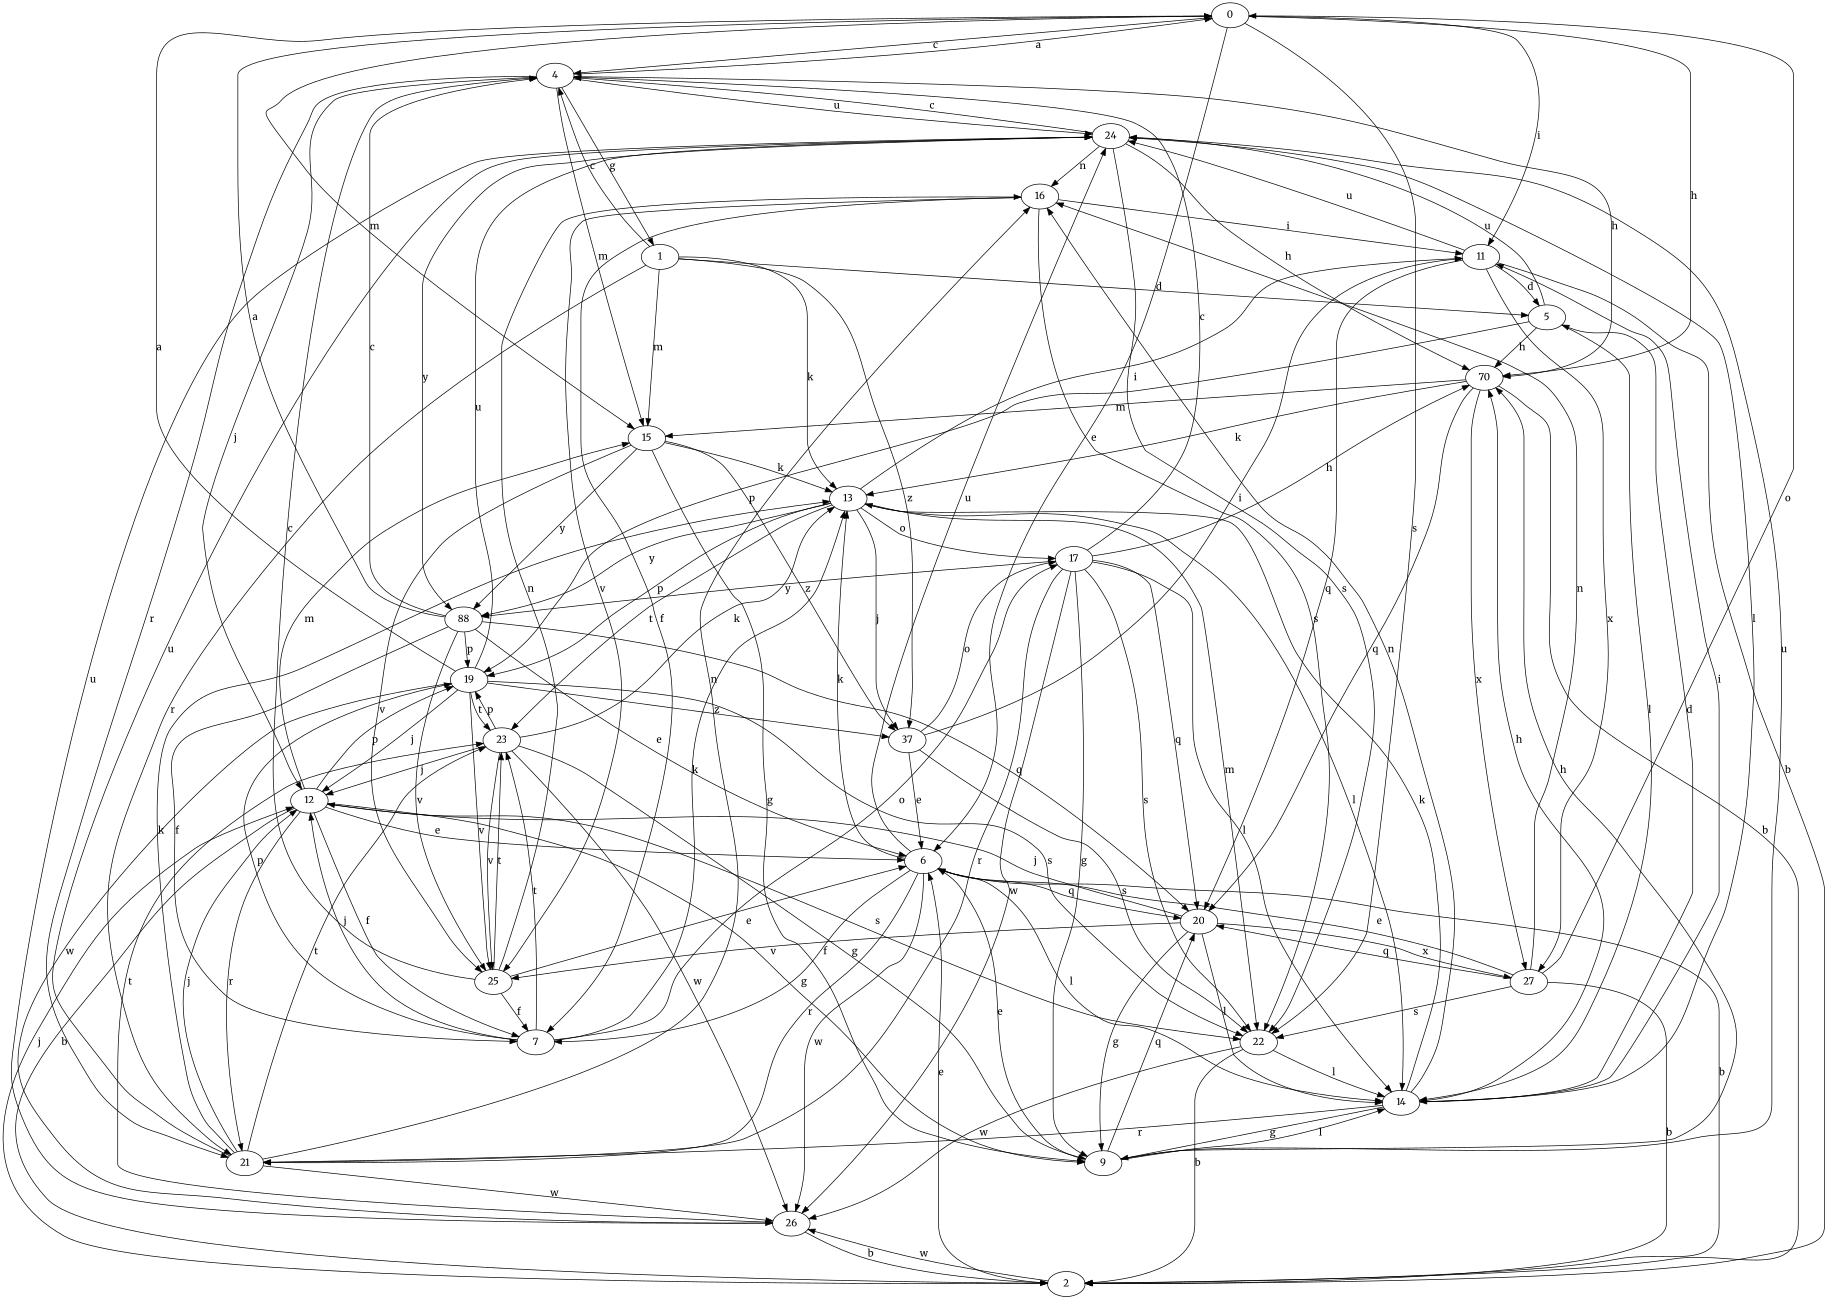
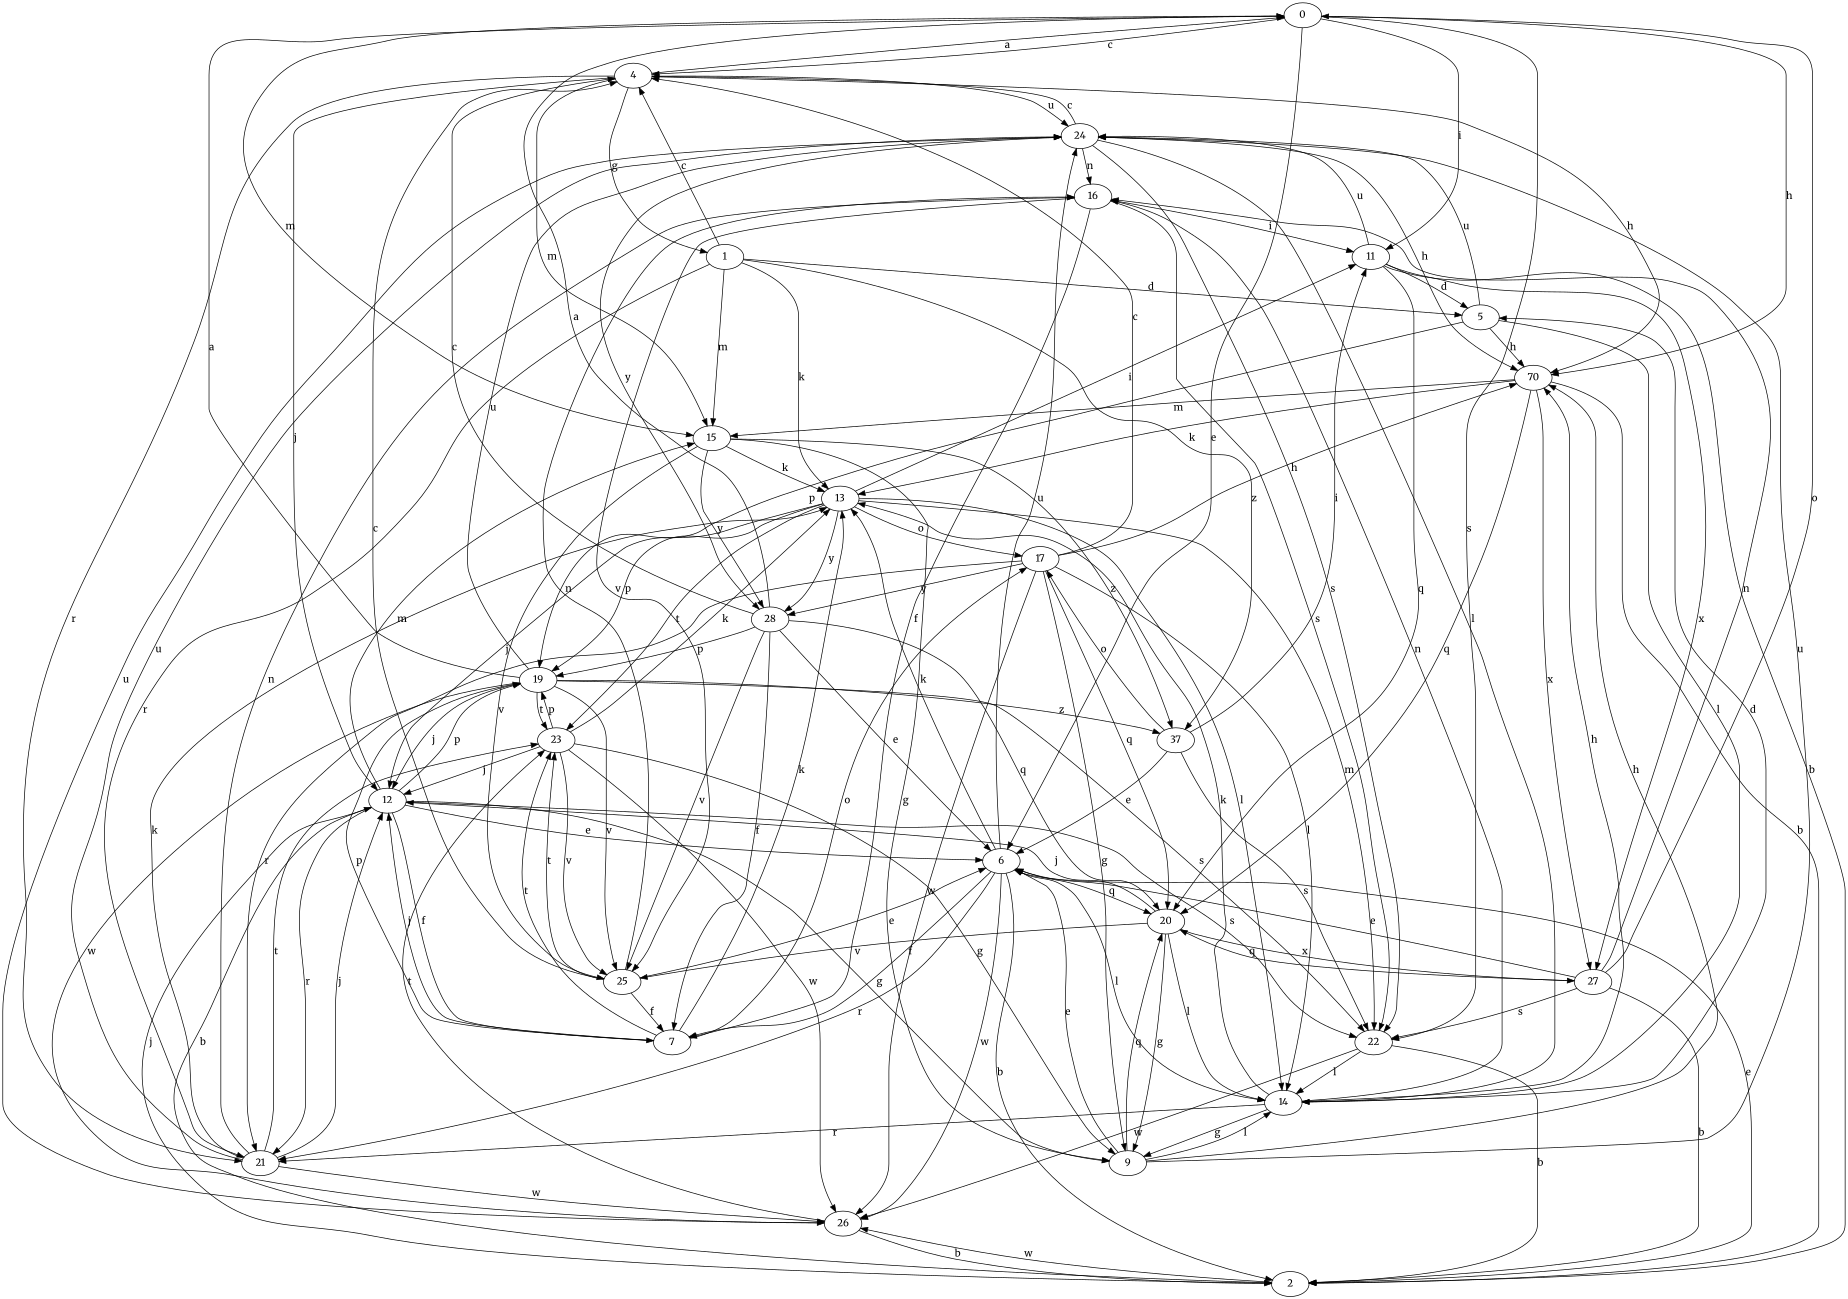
edge "13" -> "37": now "13" -> "12"
node "88": label "88" -> "28"
edge "14" -> "11": removed, label "i"
edge "17" -> "22": removed, label "s"
